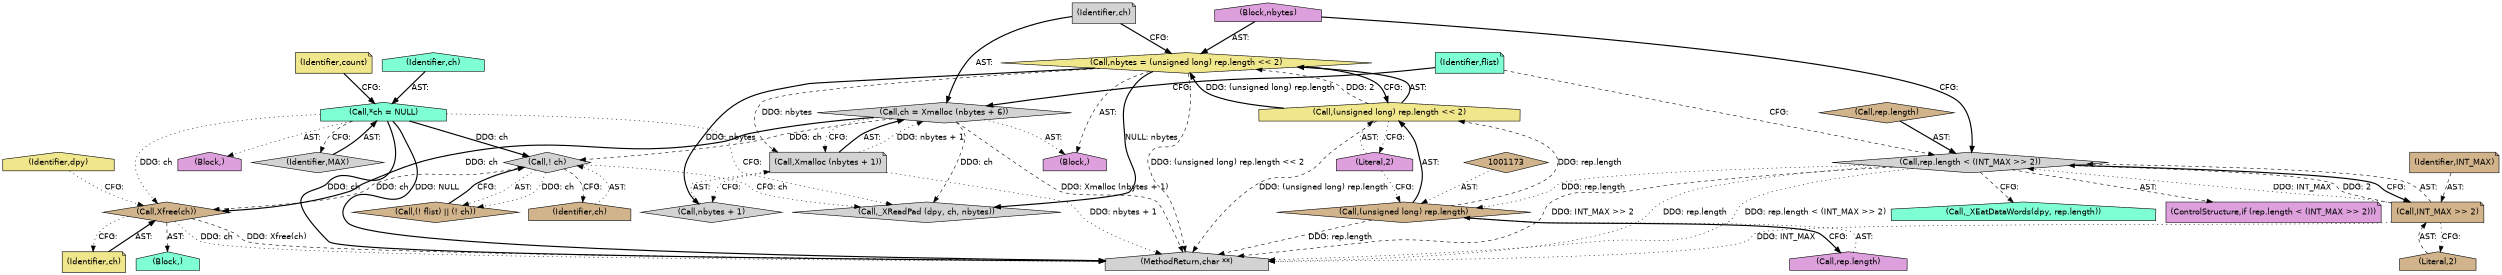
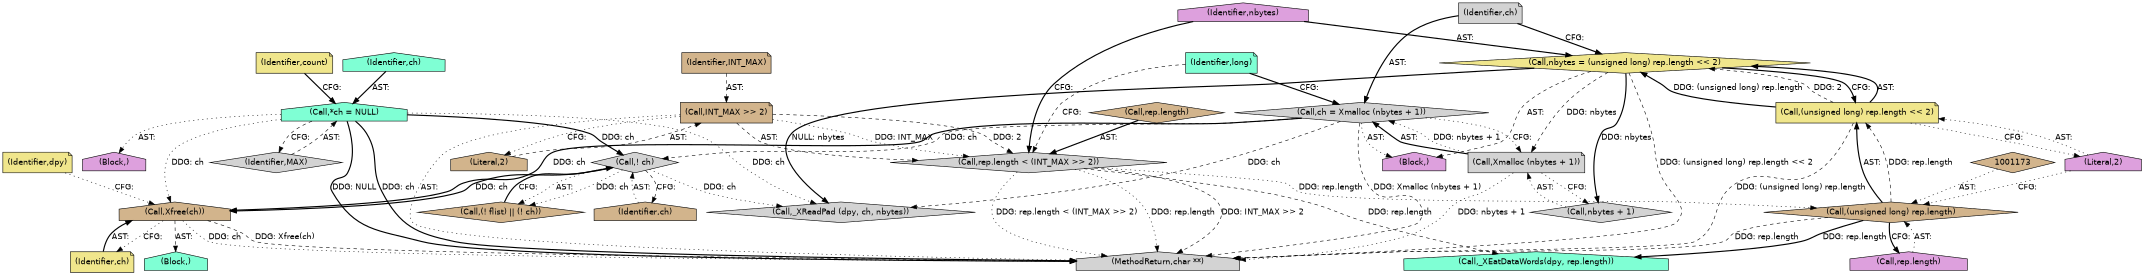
node "(Block,nbytes)": label "(Block,nbytes)" -> "(Identifier,nbytes)"
node "(Identifier,flist)": label "(Identifier,flist)" -> "(Identifier,long)"
node "(Call,ch = Xmalloc (nbytes + 6))": label "(Call,ch = Xmalloc (nbytes + 6))" -> "(Call,ch = Xmalloc (nbytes + 1))"
node "(Call,(unsigned long) rep.length << 2)": shape house -> note
edge "(Identifier,MAX)" -> "(Call,*ch = NULL)": style bold -> dashed
node "(Identifier,dpy)": shape house -> note
edge "(Call,*ch = NULL)" -> "(Call,_XReadPad (dpy, ch, nbytes))": label "CFG: " -> "DDG: ch"
edge "(Call,rep.length < (INT_MAX >> 2))" -> "(Call,INT_MAX >> 2)": removed, label "CFG:"
edge "(Call,! ch)" -> "(Call,Xfree(ch))": style dashed -> bold
edge "(Call,! ch)" -> "(Call,_XReadPad (dpy, ch, nbytes))": label "CFG: ch" -> "DDG: ch"
edge "(Call,rep.length < (INT_MAX >> 2))" -> "(Call,_XEatDataWords(dpy, rep.length))": label "CFG: " -> "DDG: rep.length"
node "(Call,Xfree(ch))": shape diamond -> house
node "(ControlStructure,if (rep.length < (INT_MAX >> 2)))": removed
edge "(Call,INT_MAX >> 2)" -> "(MethodReturn,char **)": label "DDG: INT_MAX" -> "AST: "
edge "(Call,(unsigned long) rep.length)" -> "(Call,_XEatDataWords(dpy, rep.length))": added, label "DDG: rep.length"
